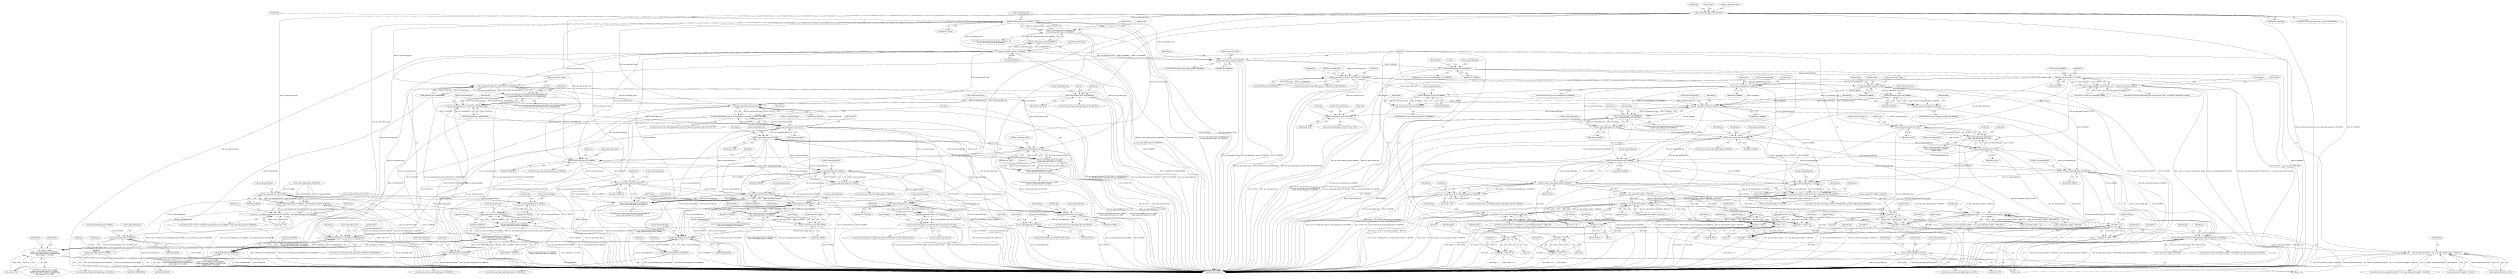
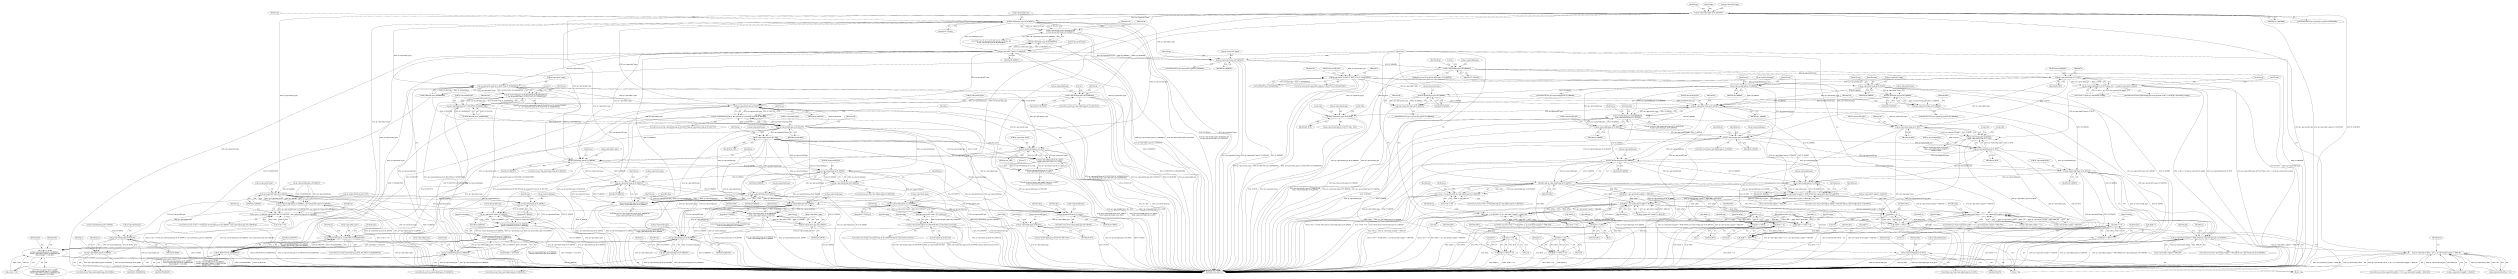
edge "(Call,op->operands[1].type & OT_REGTYPE)" -> "(Call,op->operands[1].type & ALL_SIZE)": added, label "DDG: op->operands[1].type"
edge "(Call,offset && op->operands[0].type & OT_QWORD)" -> "(Call,offset || op->operands[1].regs[0] == X86R_RIP)": added, label "DDG: offset"
